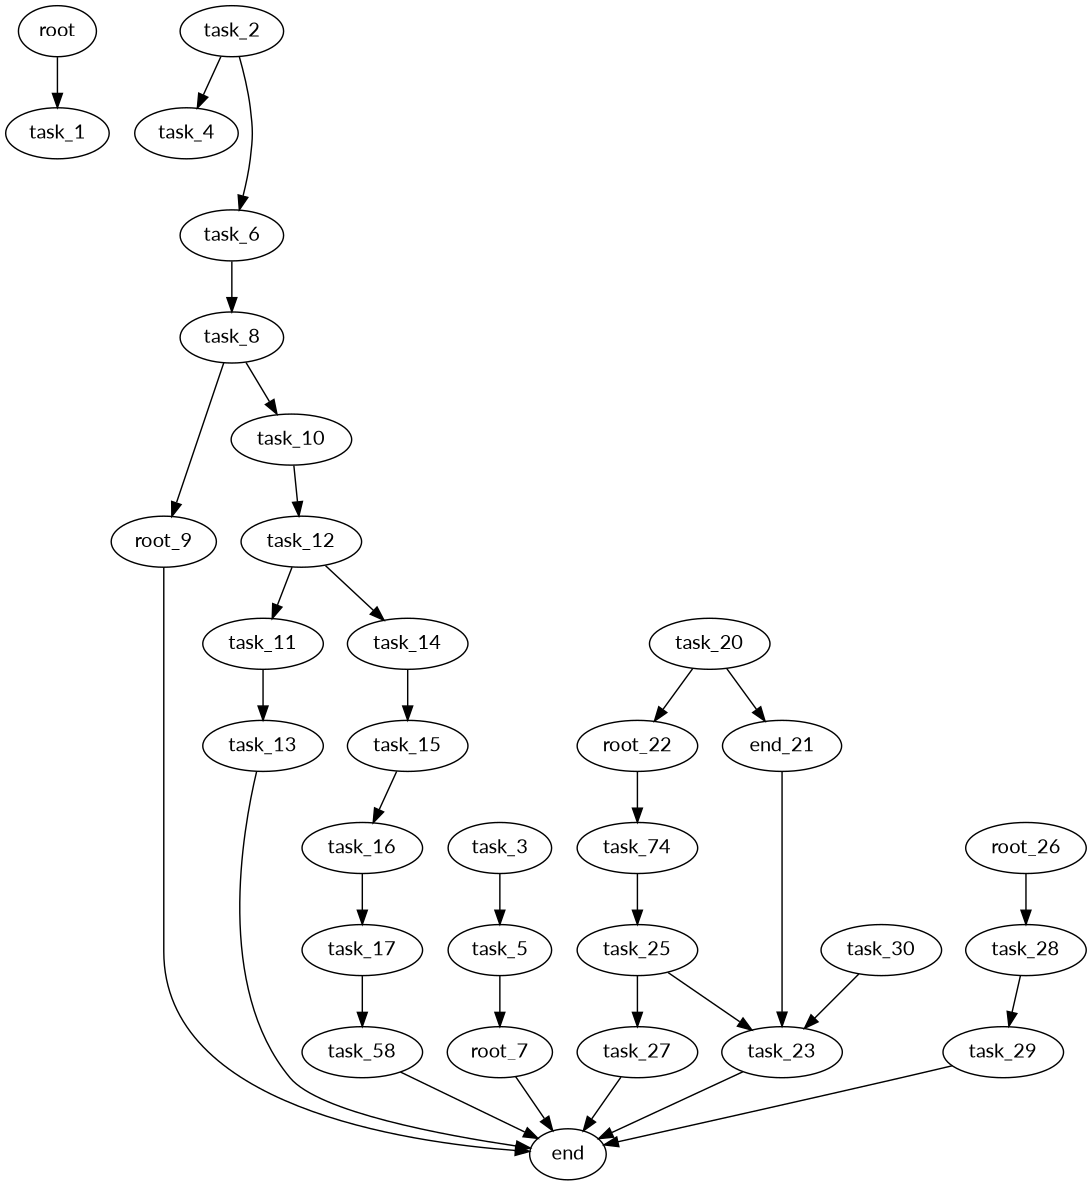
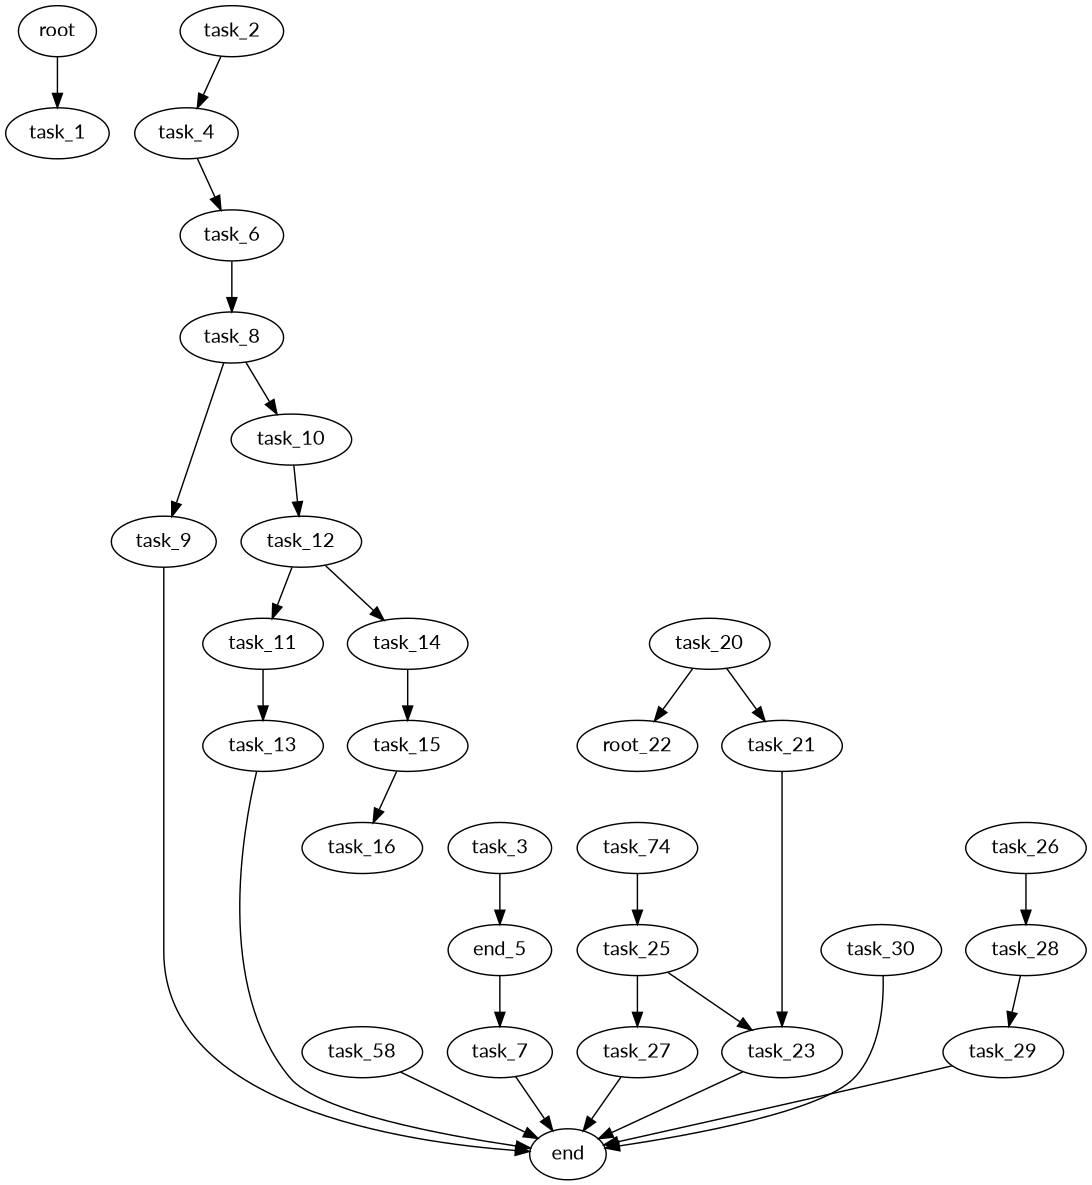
edge "task_2" -> "task_6": now "task_4" -> "task_6"
node "root_9": label "root_9" -> "task_9"
node "end_21": label "end_21" -> "task_21"
edge "root_22" -> "task_74": removed
node "root_26": label "root_26" -> "task_26"
node "task_17": removed
node "task_5": label "task_5" -> "end_5"
edge "task_30" -> "task_23": now "task_30" -> "end"
node "root_7": label "root_7" -> "task_7"
